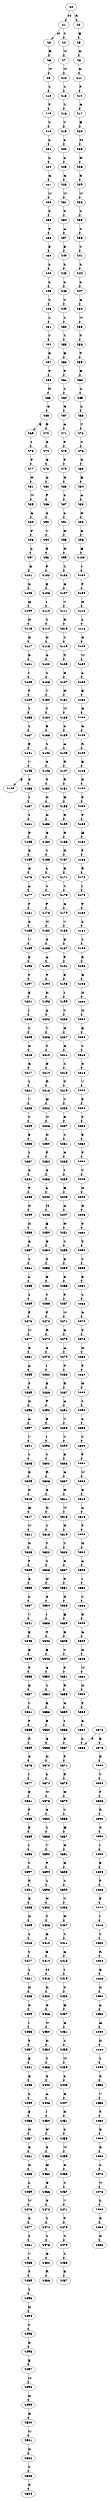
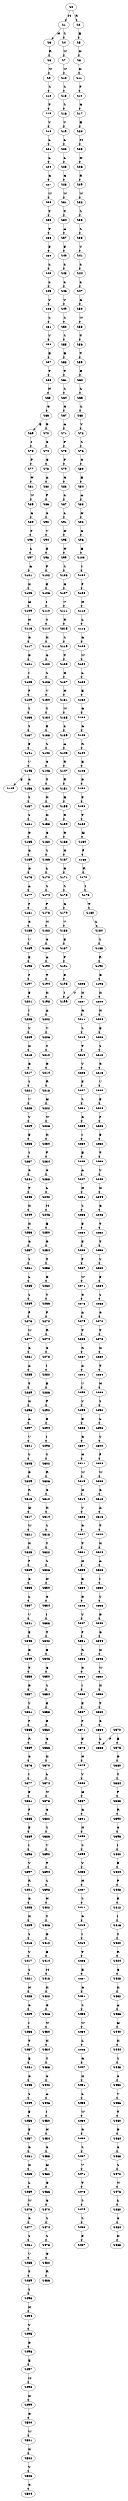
edge "S199" -> "S203": reversed
edge "S453" -> "S457": label "N" -> "F"
